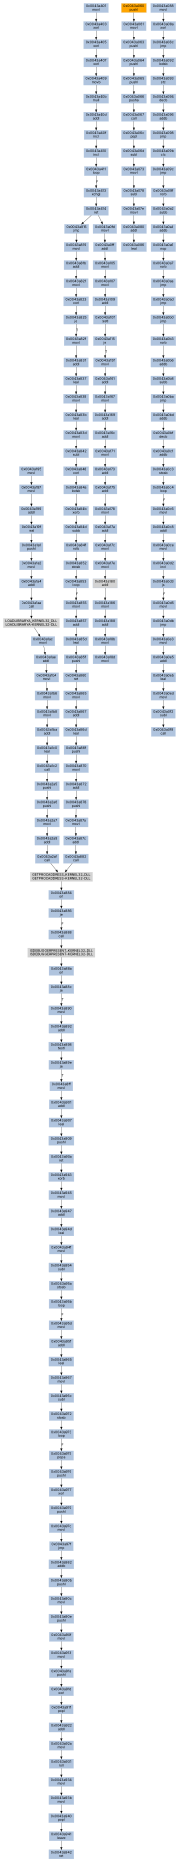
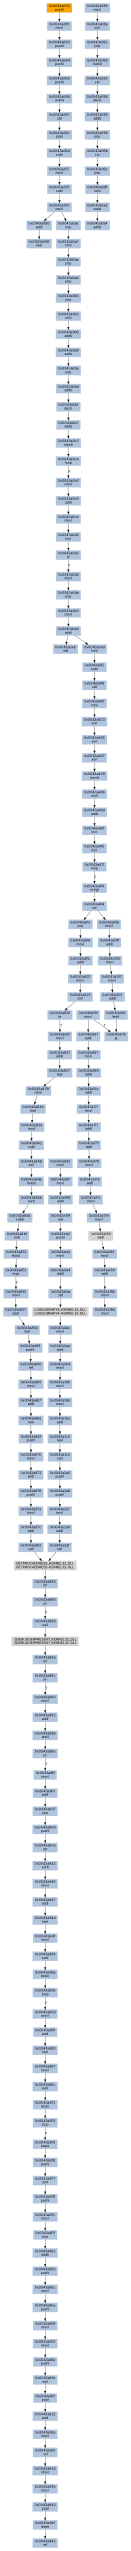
edge "0x0043a0a4 addb" -> "0x0043a0a6 nop": now "0x0043a07e movl" -> "0x0043a0a6 nop"
edge "0x0043a115 je" -> "0x0043a15f movl": reversed
edge "0x0043a0eb leal" -> "0x0043a0ed movl": now "0x0043a0e5 addl" -> "0x0043a0ed movl"
edge "0x0043a0f8 call" -> "0x0043a401 movl": added
